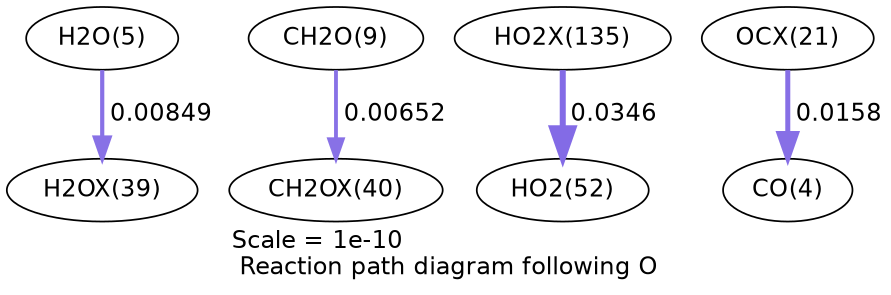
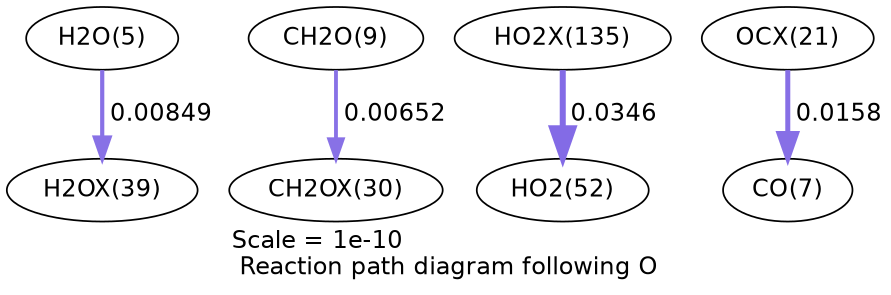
node "CH2OX(40)": label "CH2OX(40)" -> "CH2OX(30)"
node "CO(4)": label "CO(4)" -> "CO(7)"
